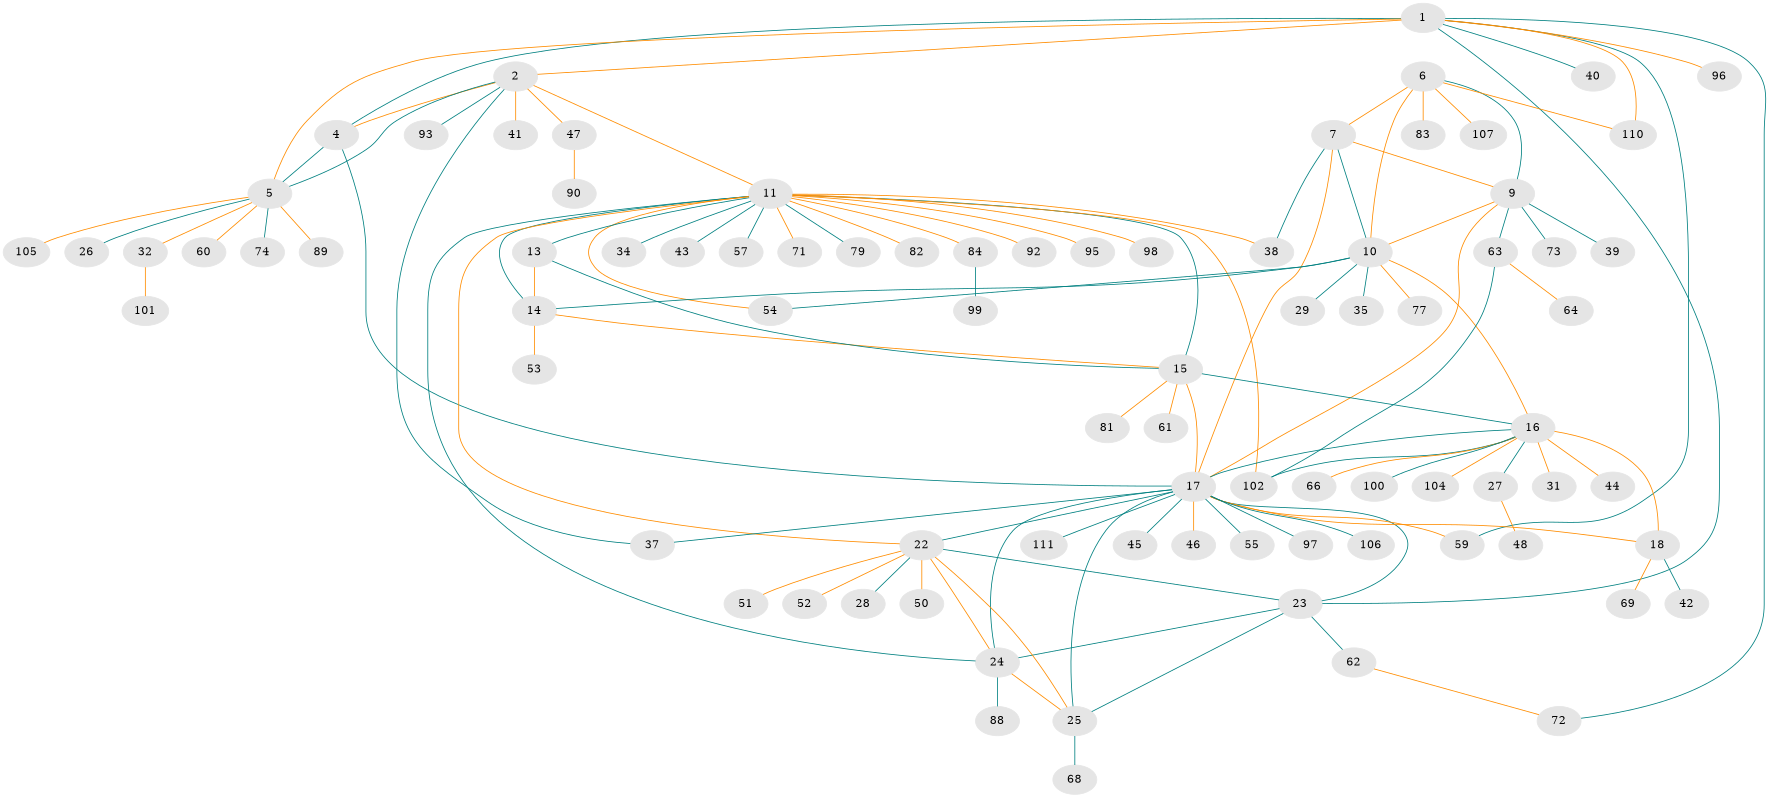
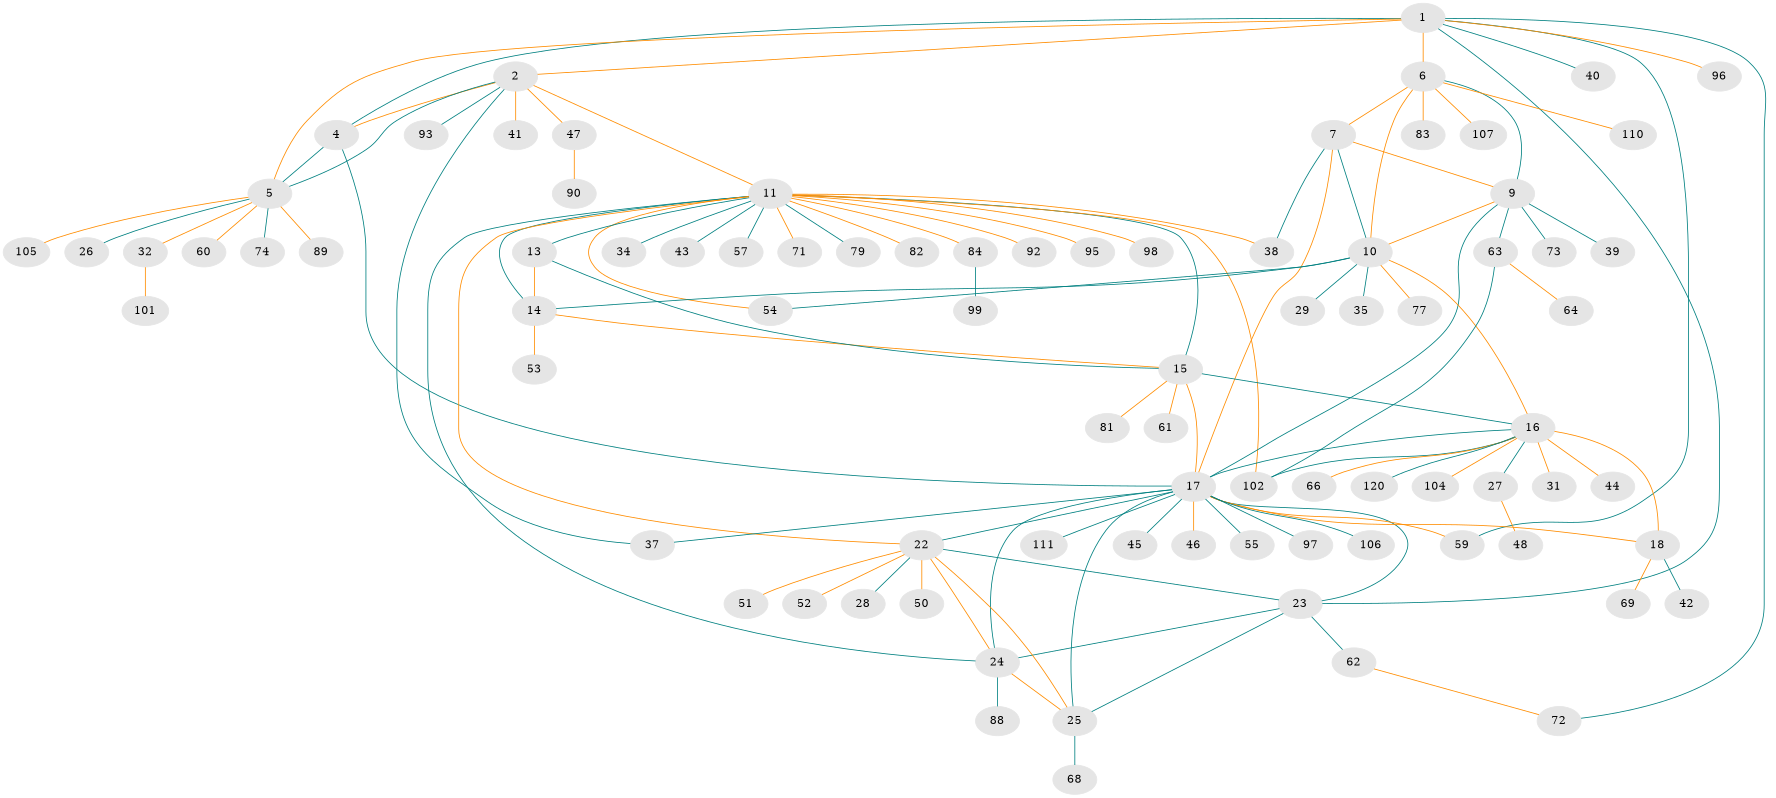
edge "1" -- "110": now "1" -- "6"
edge "9" -- "17": color darkorange -> teal
node "100": label "100" -> "120"
